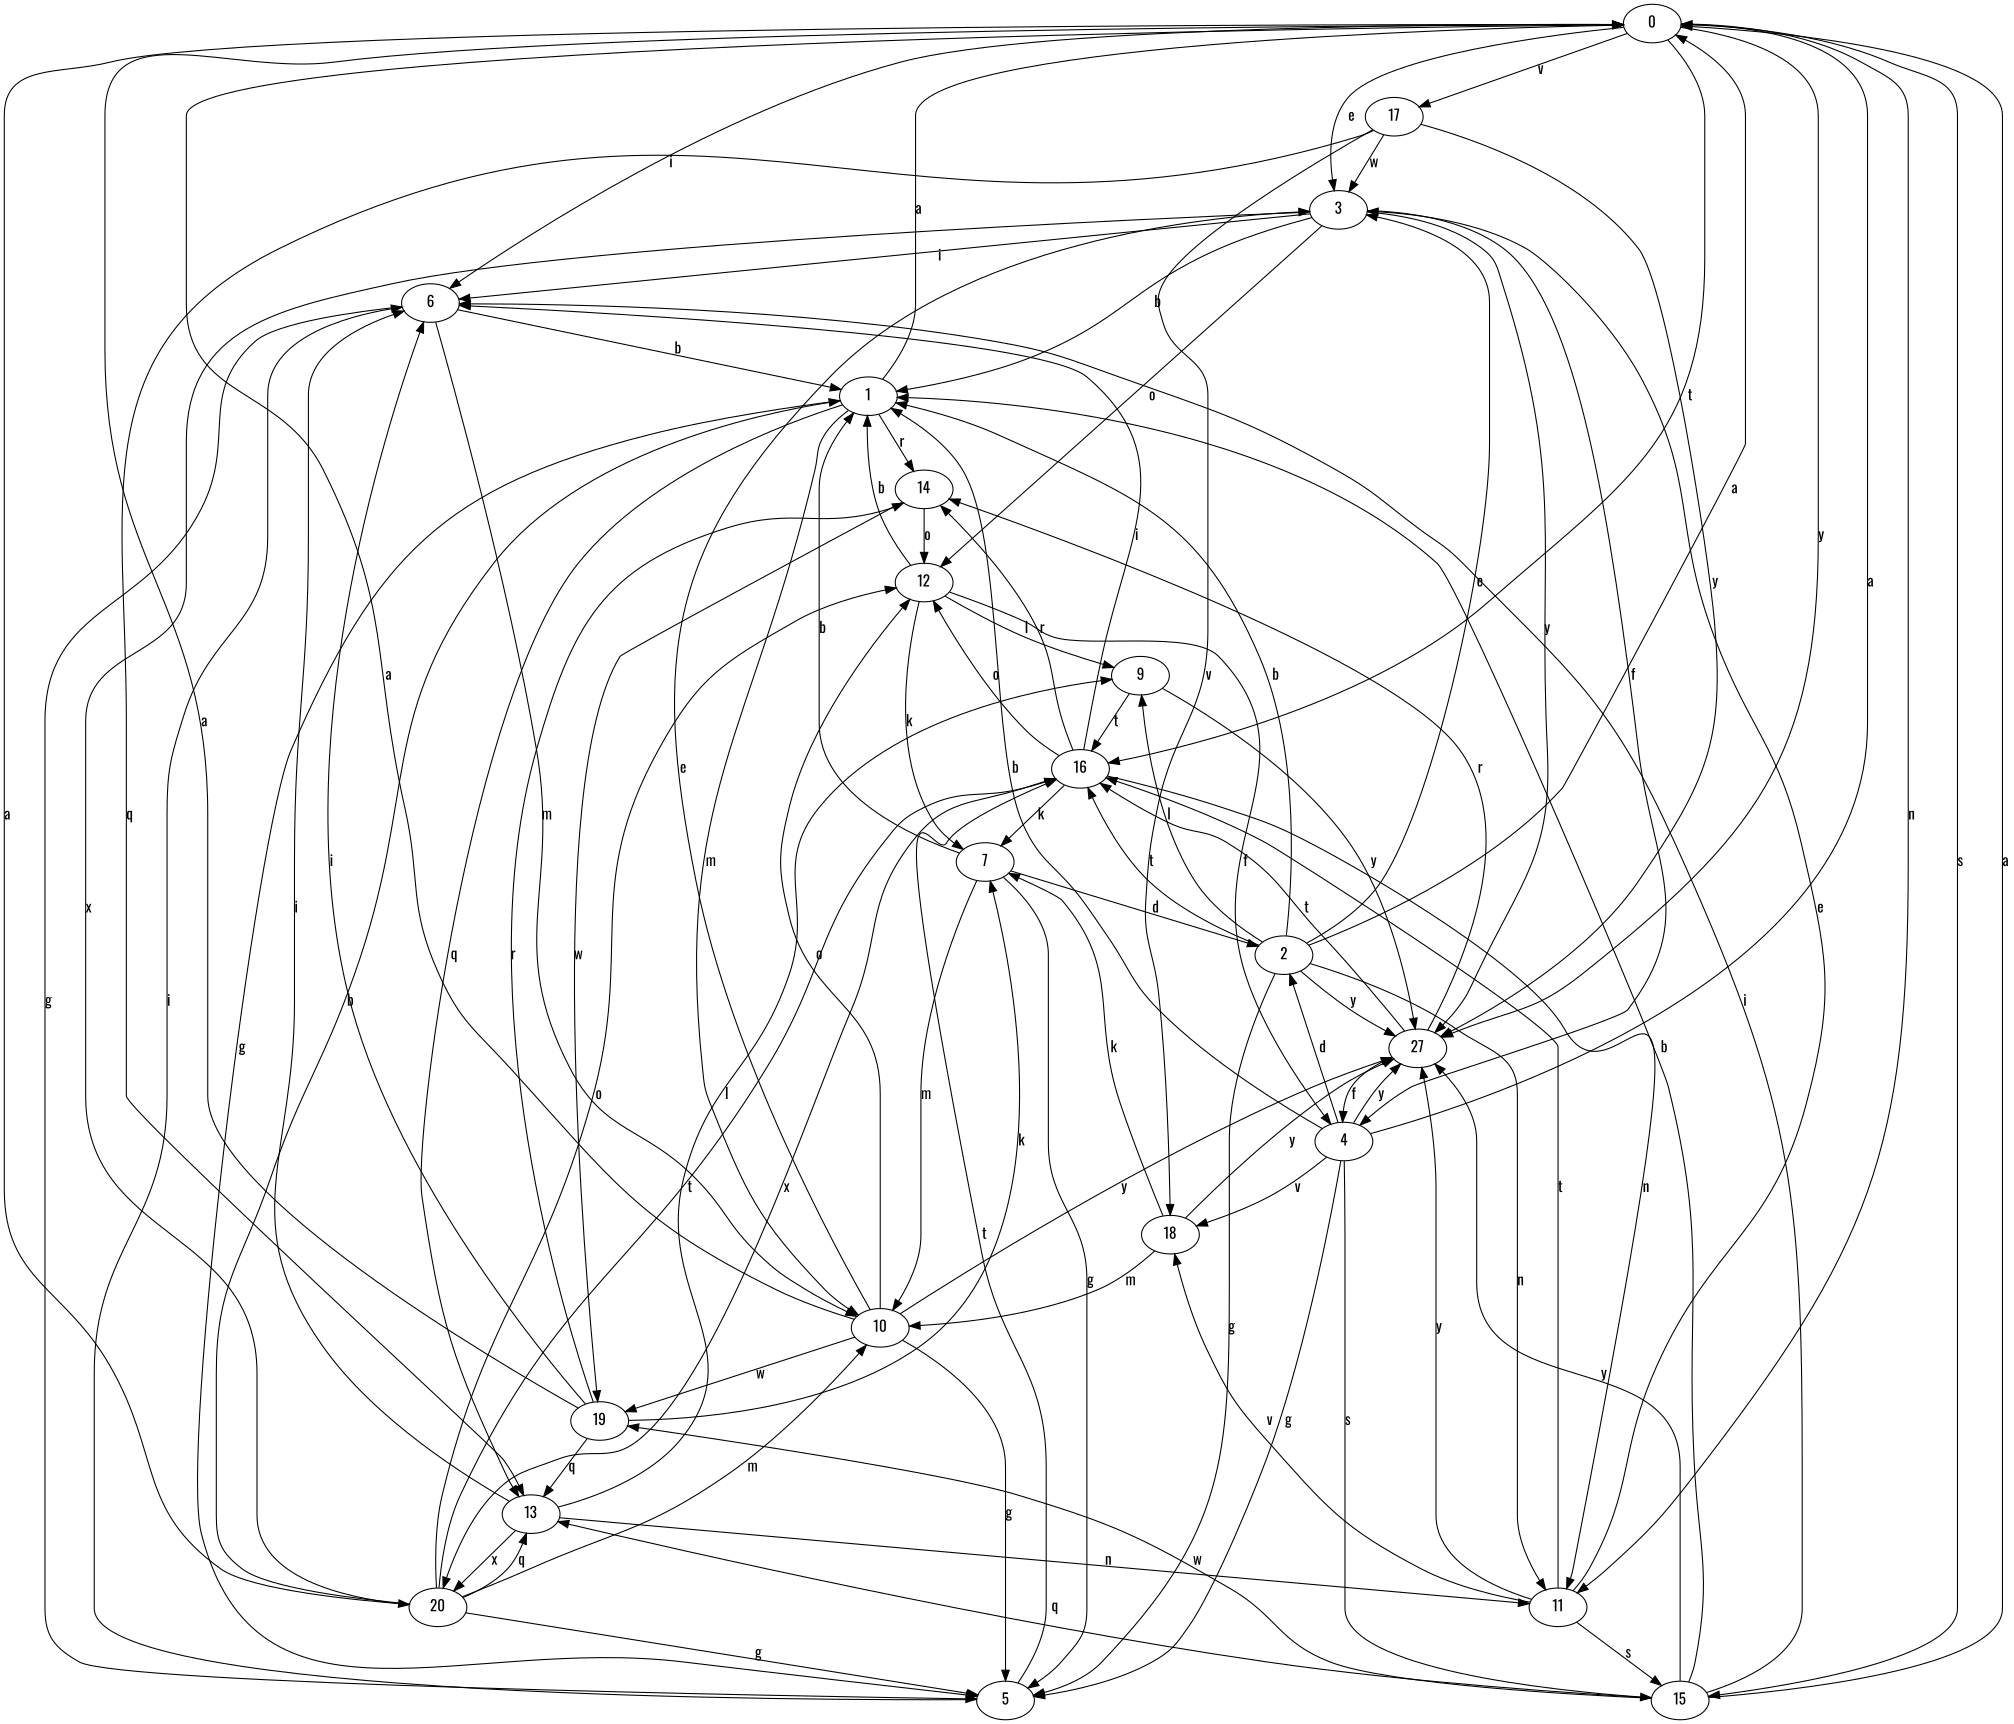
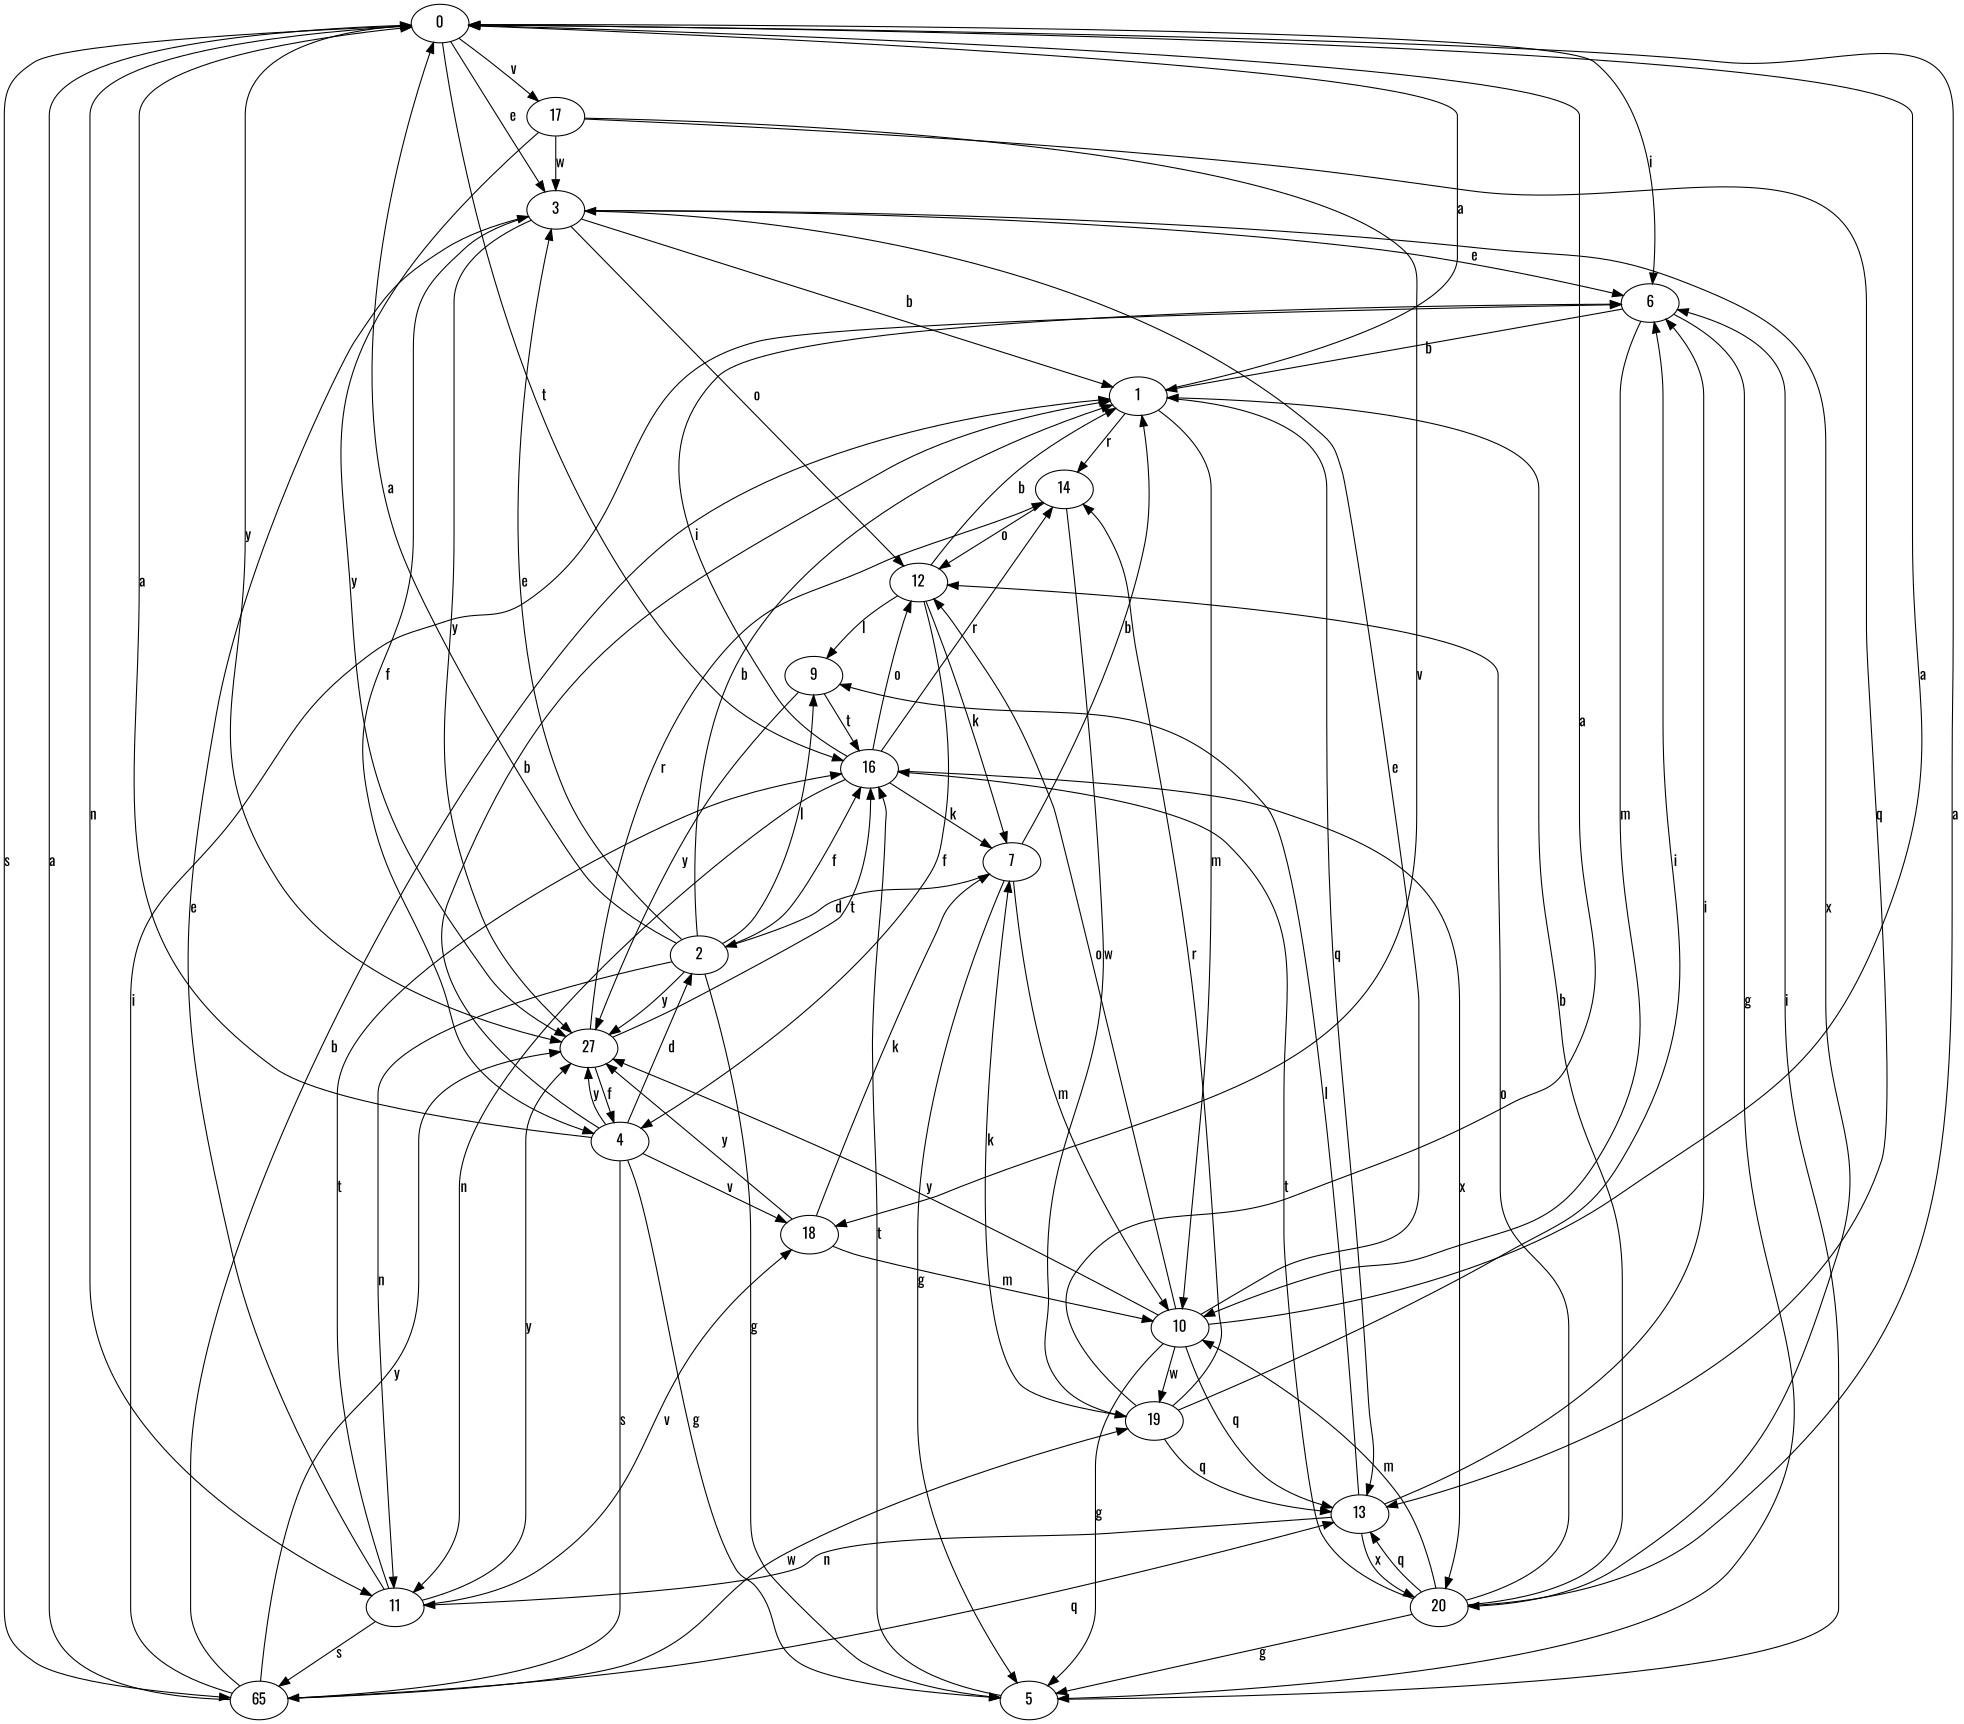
edge "3" -> "6": label "i" -> "e"
edge "2" -> "16": label "t" -> "f"
edge "1" -> "5": removed, label "g"
edge "10" -> "13": added, label "q"
node "15": label "15" -> "65"
